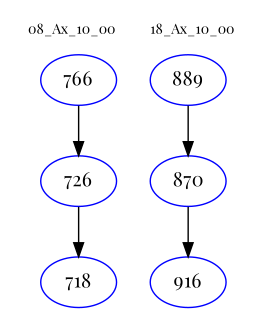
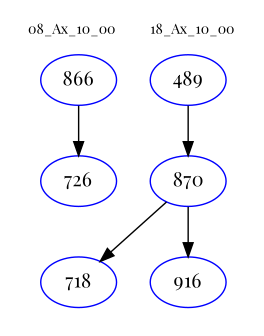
node "766": label "766" -> "866"
node "889": label "889" -> "489"
edge "726" -> "718": now "870" -> "718"
